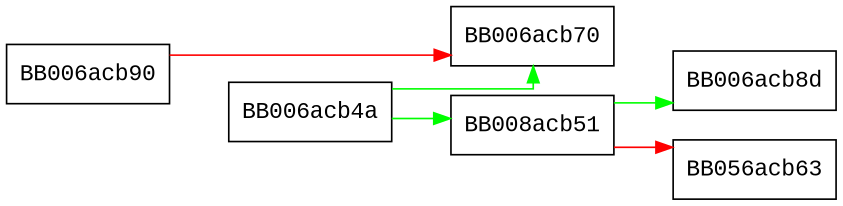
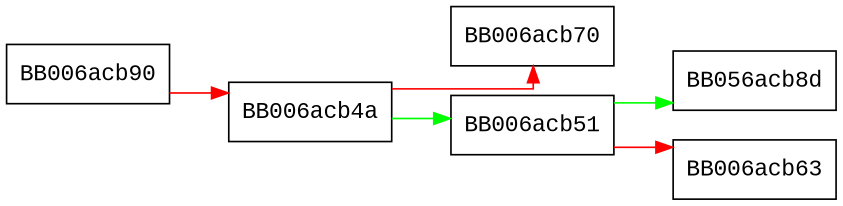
edge "BB006acb90" -> "BB006acb70": now "BB006acb90" -> "BB006acb4a"
node "BB006acb8d": label "BB006acb8d" -> "BB056acb8d"
edge "BB006acb4a" -> "BB006acb70": color green -> red
node "BB008acb51": label "BB008acb51" -> "BB006acb51"
node "BB056acb63": label "BB056acb63" -> "BB006acb63"
